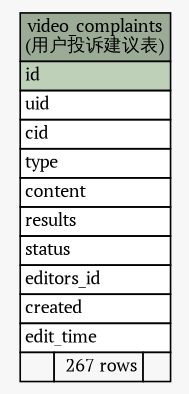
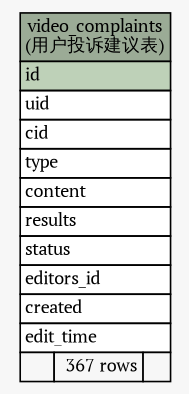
node "video_complaints": text "267 rows" -> "367 rows"
